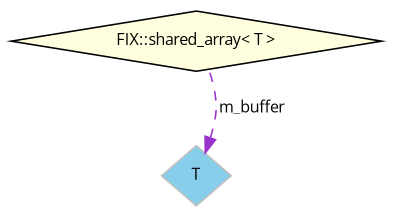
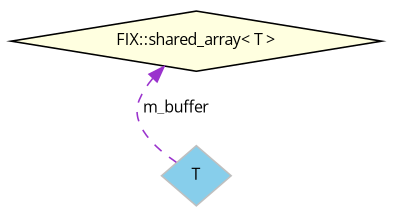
edge "FIX::shared_array< T >" -> "T": reversed
